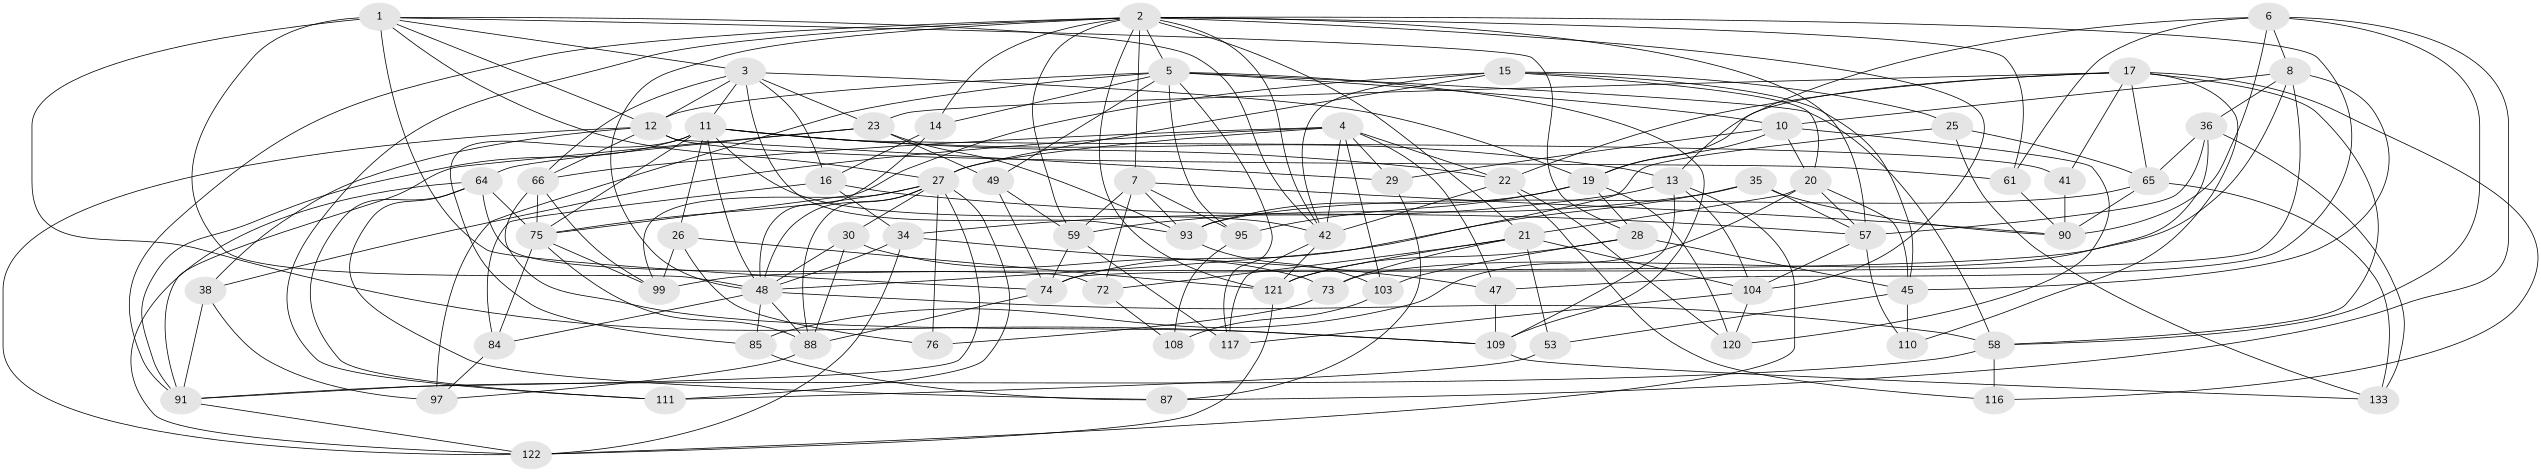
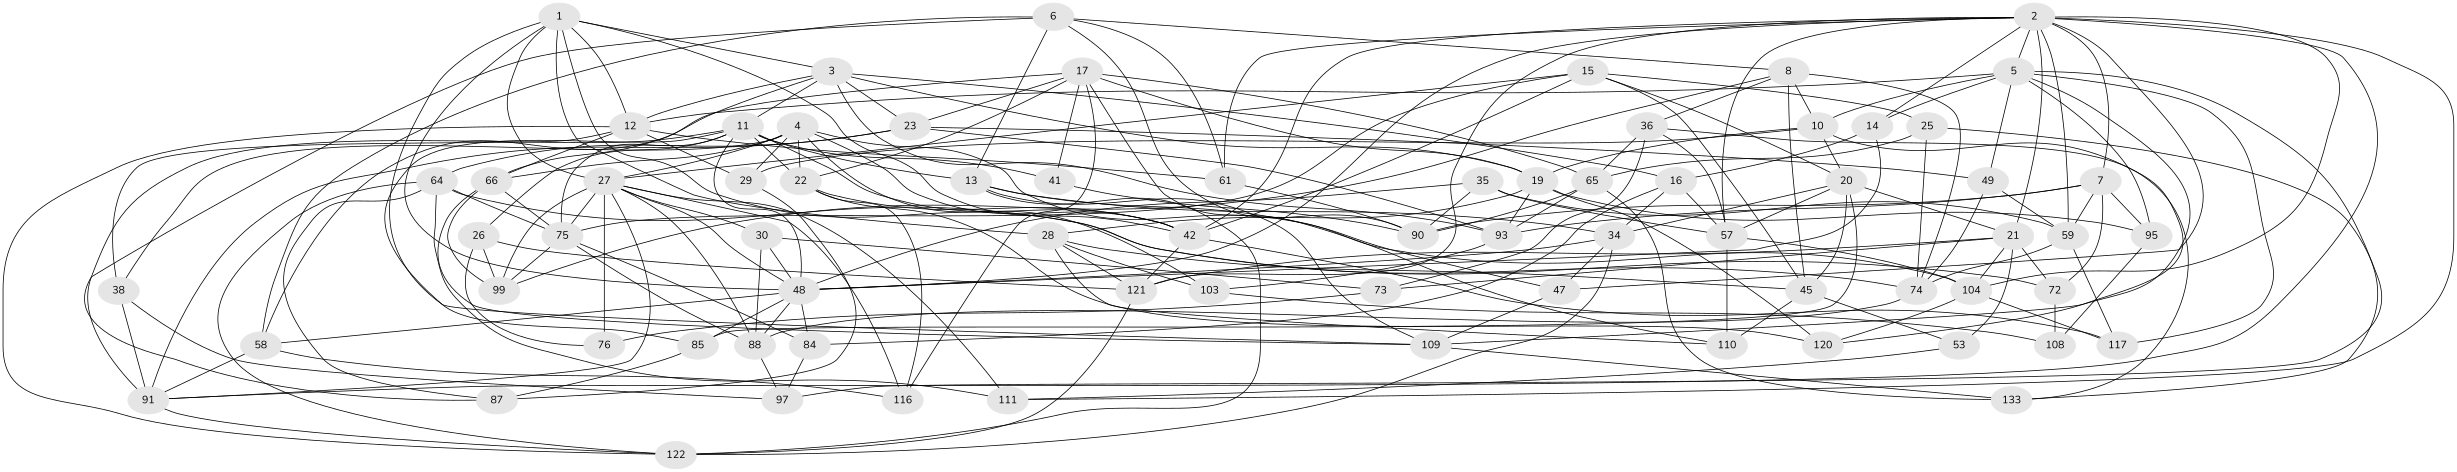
edge "5" -- "58": removed
edge "20" -- "34": added
edge "27" -- "116": added
edge "28" -- "110": added
